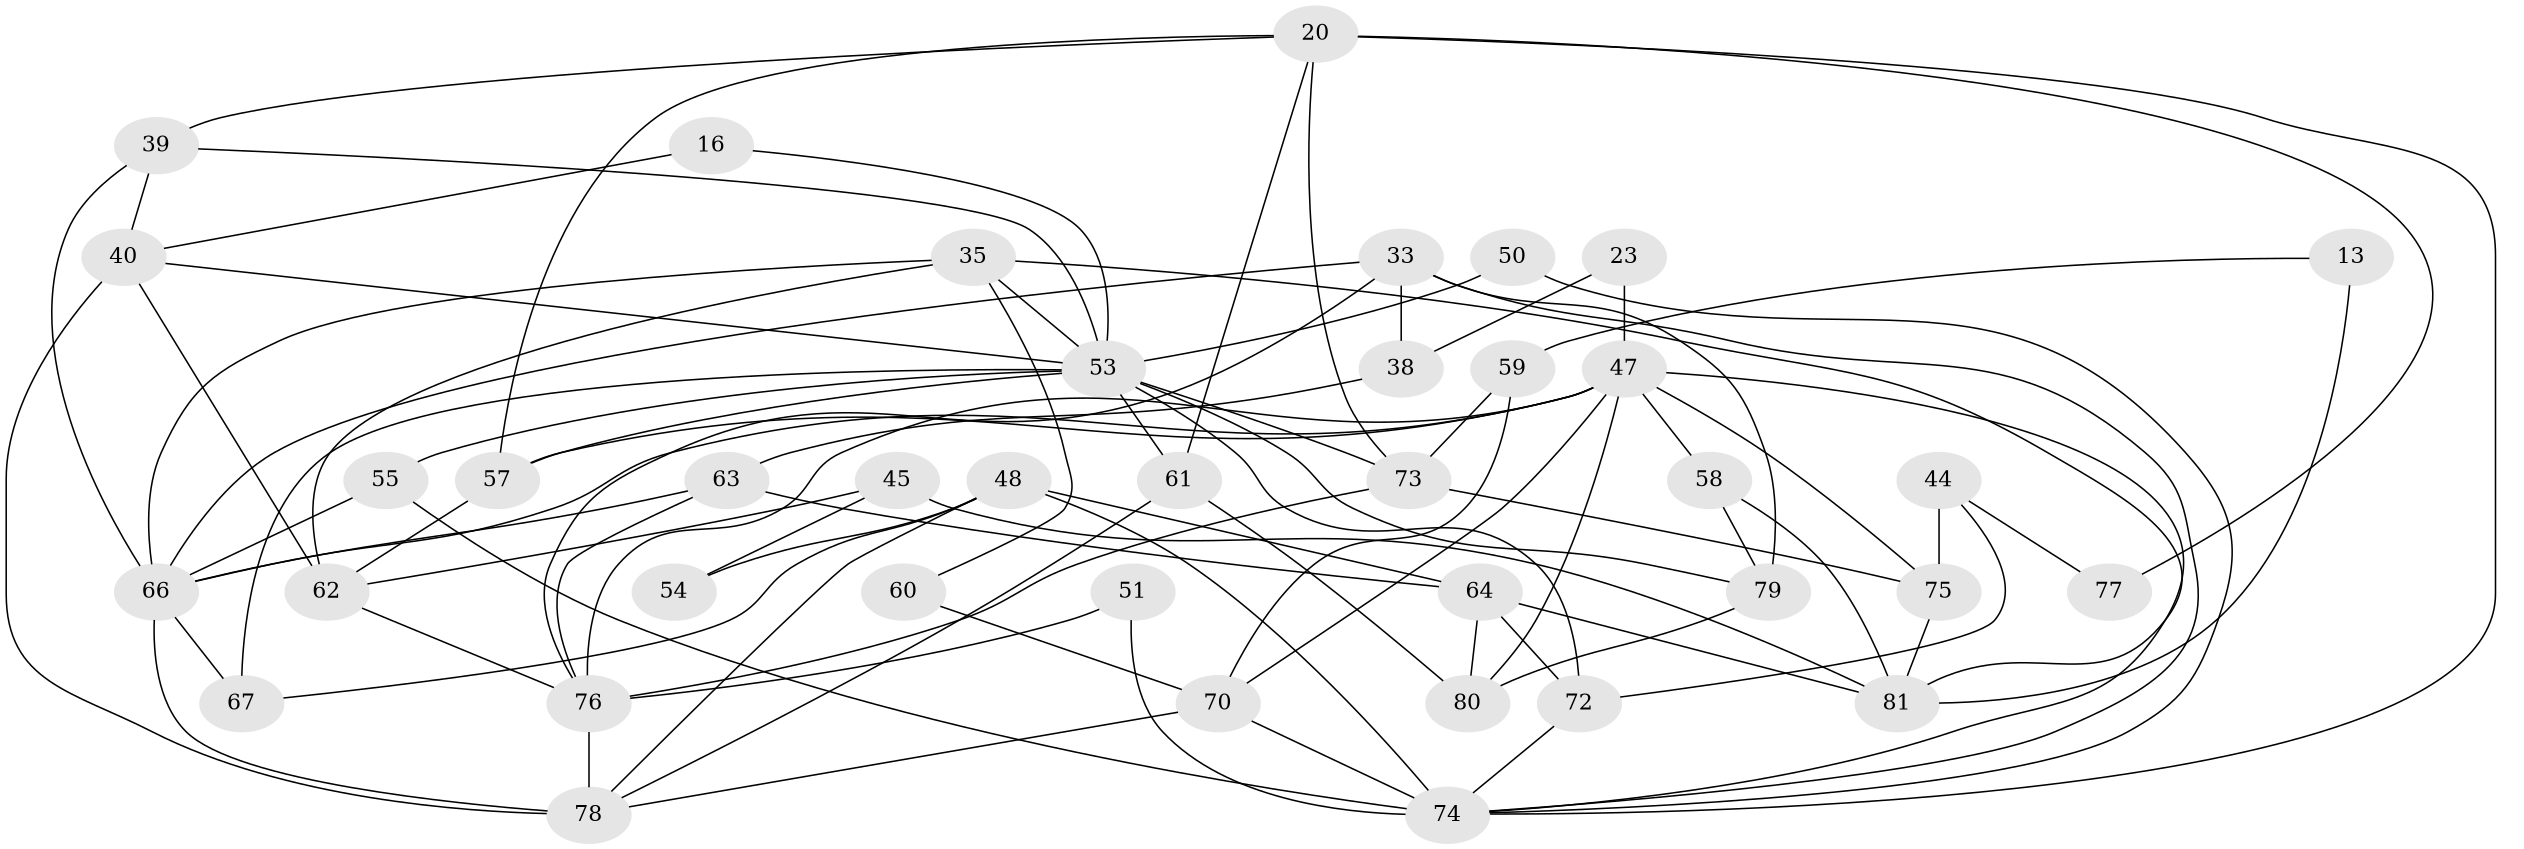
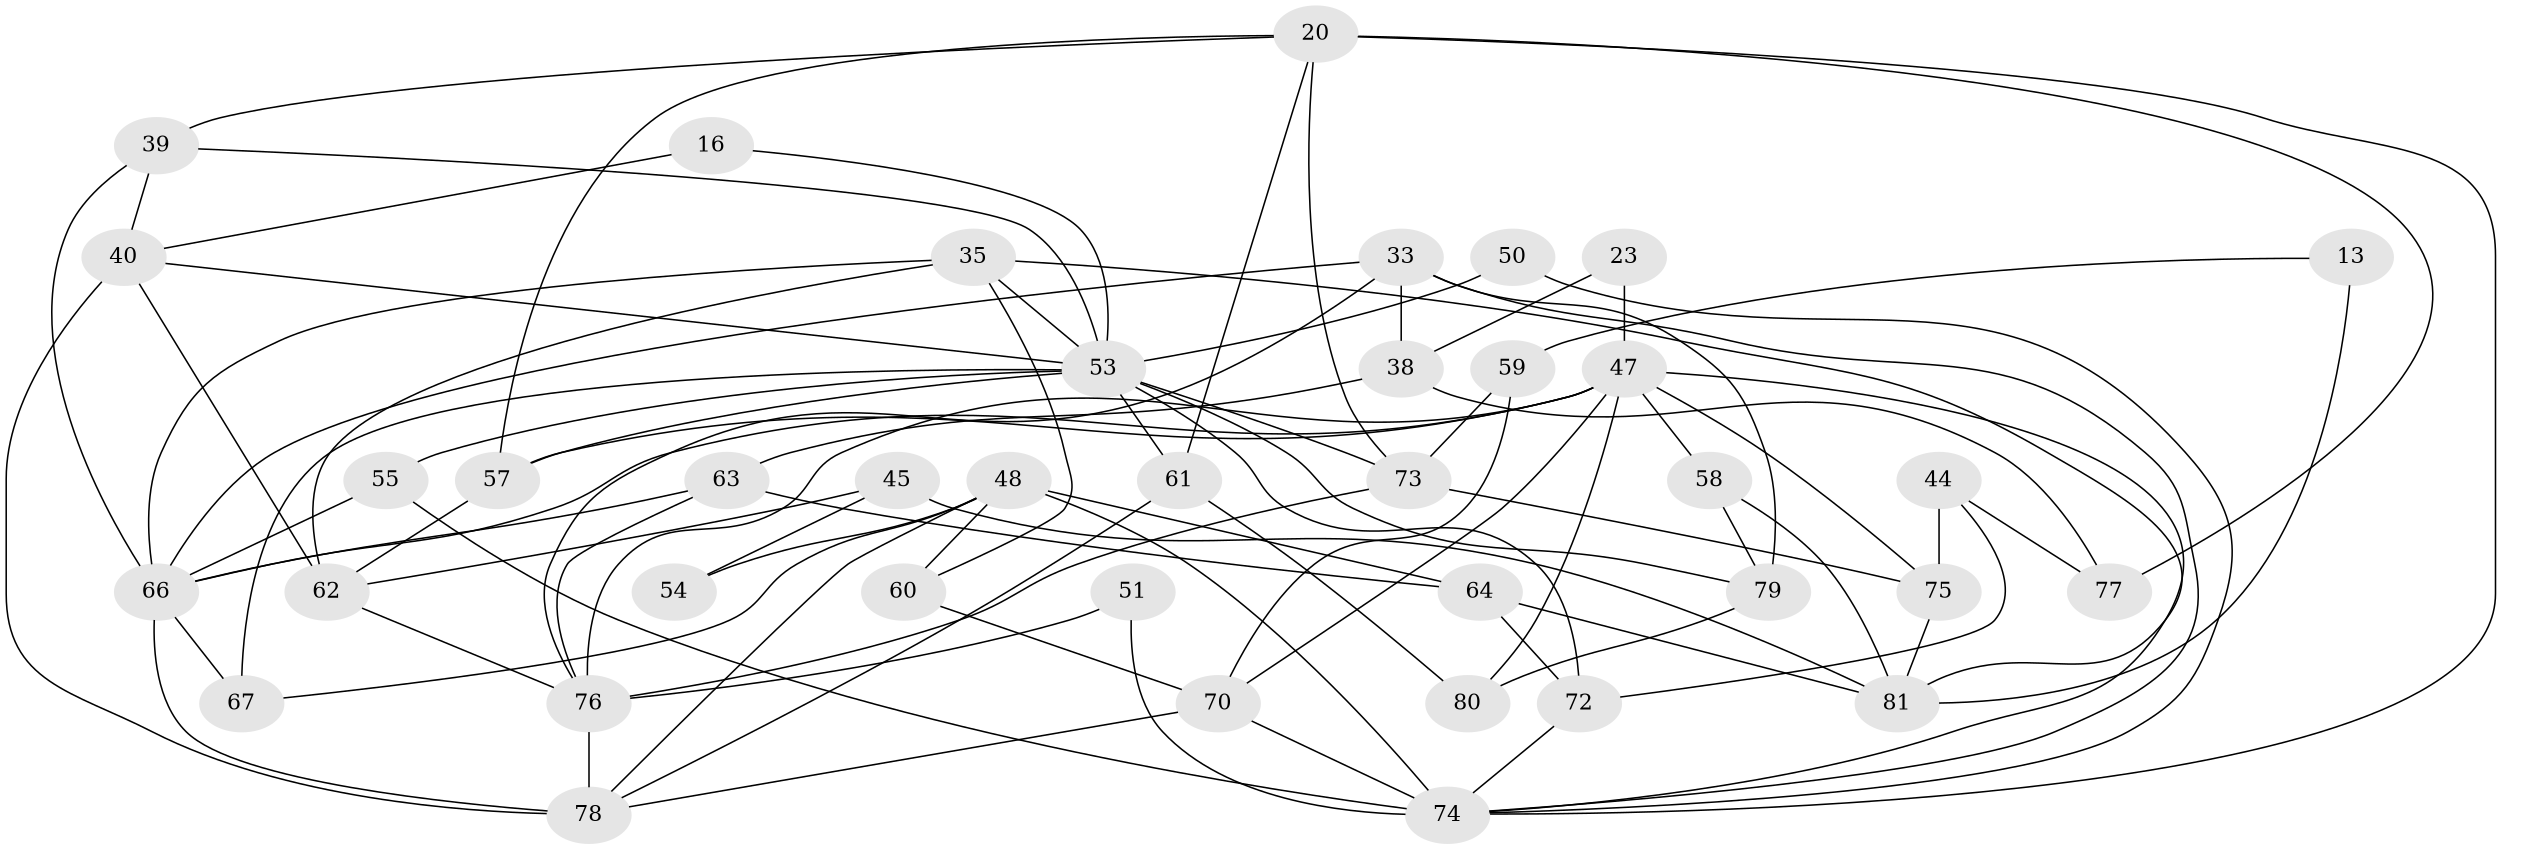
edge "38" -- "77": added
edge "48" -- "60": added
edge "64" -- "80": removed
